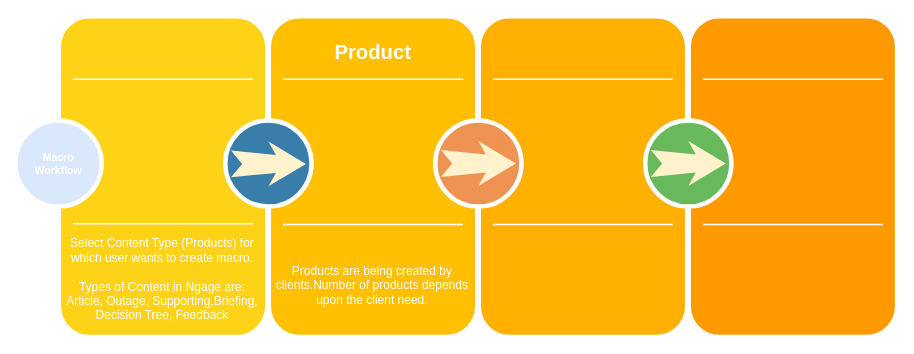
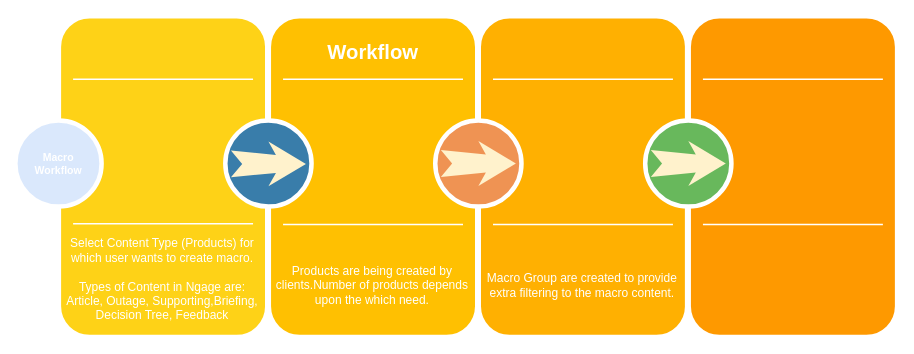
node "Product": label "Product" -> "Workflow"
node "Products are being created by clients.Number of products depends upon the client need.": label "Products are being created by clients.Number of products depends upon the client need." -> "Products are being created by clients.Number of products depends upon the which need."
node "Macro Group are created to provide extra filtering to the macro content.": added
